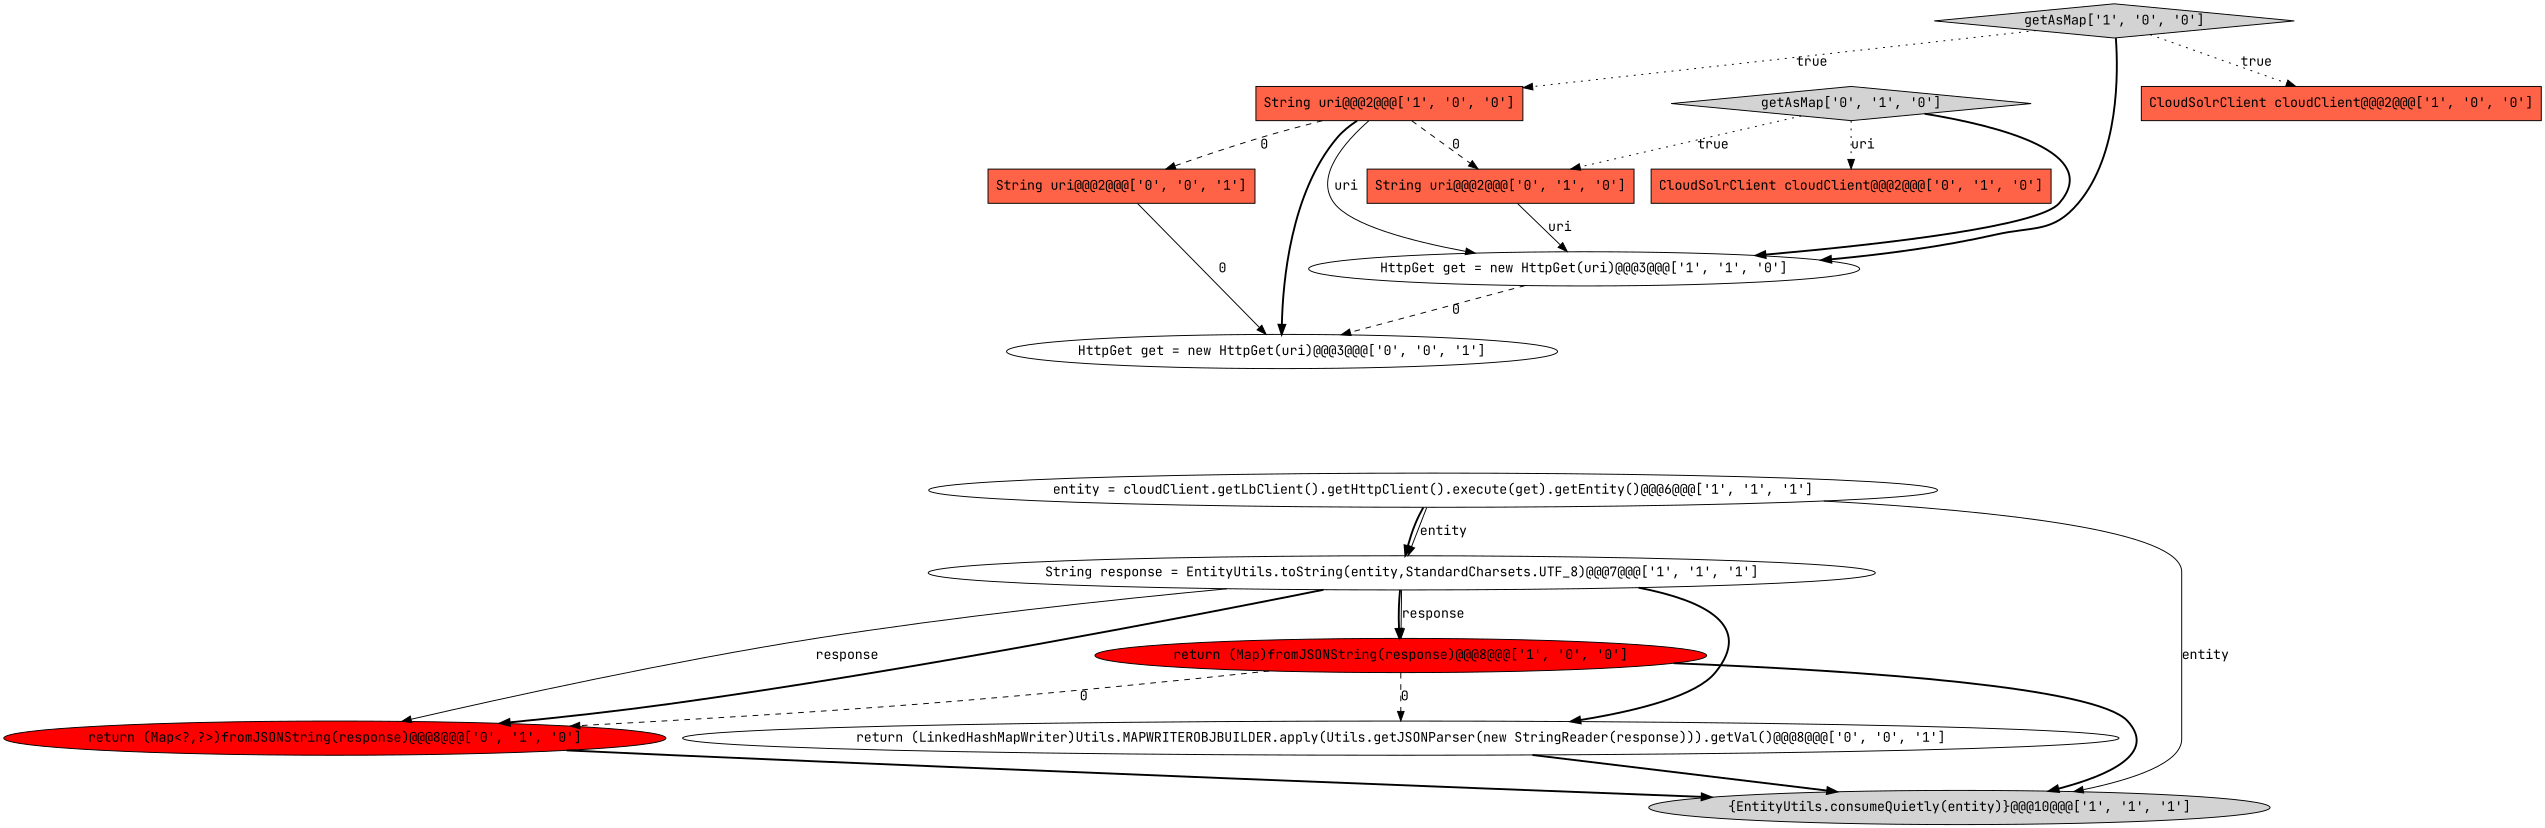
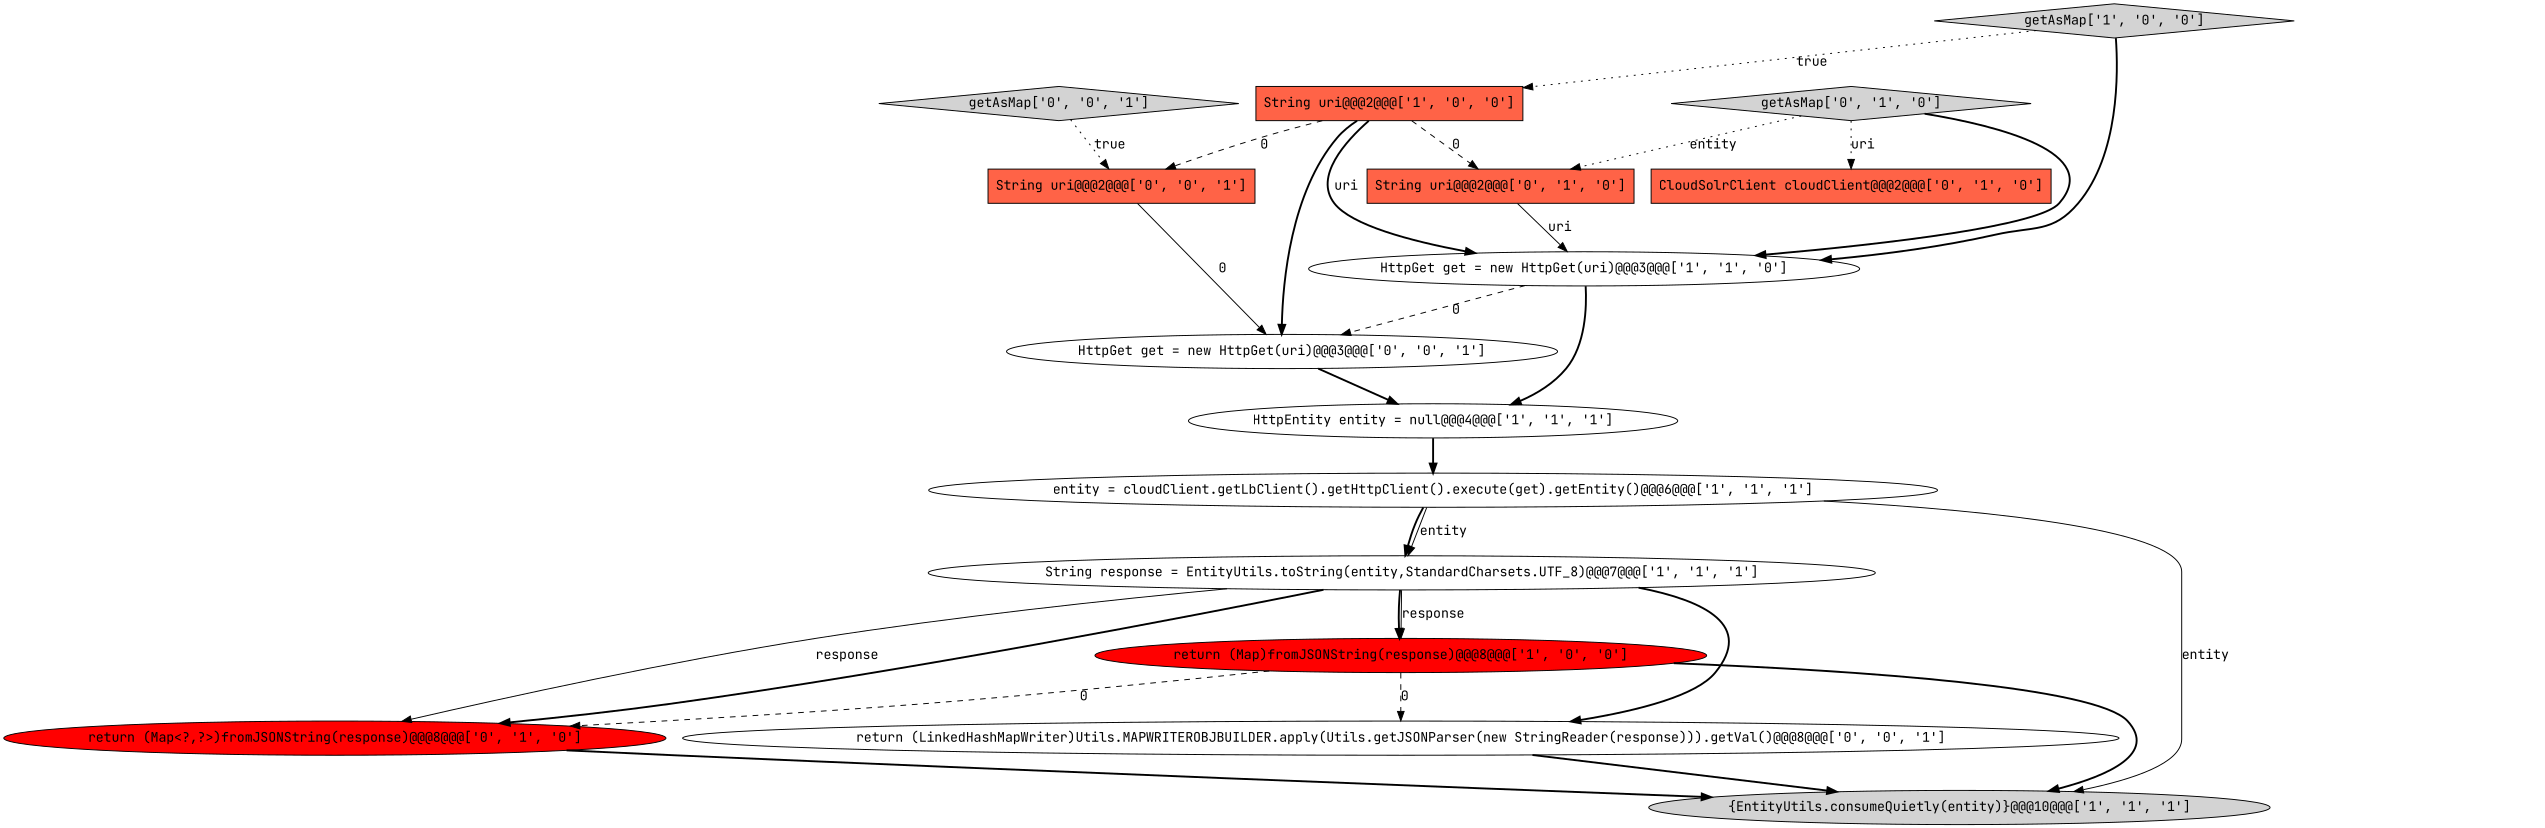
node "getAsMap['0', '0', '1']": added
node "CloudSolrClient cloudClient@@@2@@@['1', '0', '0']": removed
edge "getAsMap['0', '1', '0']" -> "String uri@@@2@@@['0', '1', '0']": label "true" -> "entity"
edge "String uri@@@2@@@['1', '0', '0']" -> "HttpGet get = new HttpGet(uri)@@@3@@@['1', '1', '0']": style solid -> bold
node "HttpEntity entity = null@@@4@@@['1', '1', '1']": added
